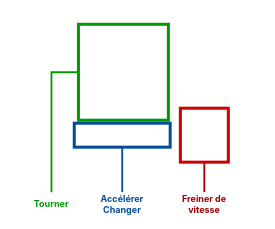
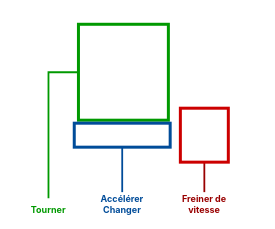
node "Tourner": moved (51, 204) -> (48, 210)
